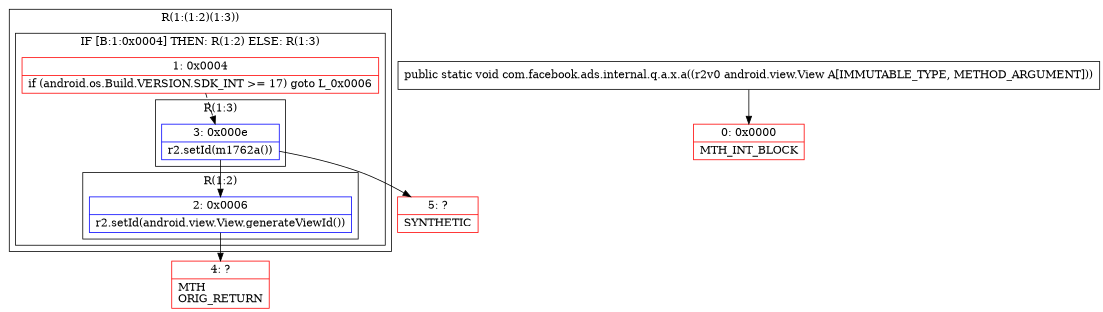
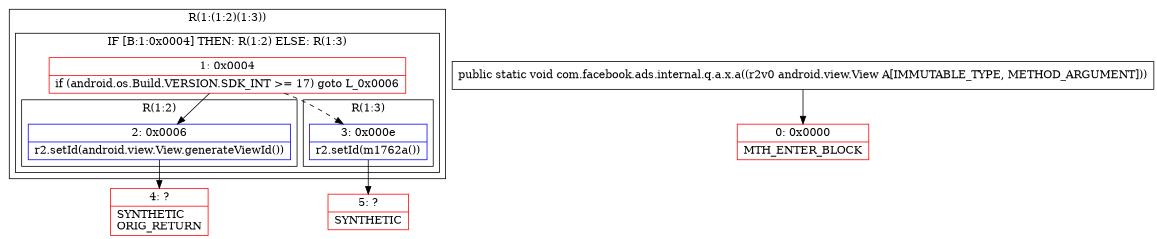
node "0: 0x0000": text "MTH_INT_BLOCK" -> "MTH_ENTER_BLOCK"
edge "3: 0x000e" -> "2: 0x0006": now "1: 0x0004" -> "2: 0x0006"
node "4: ?": text "MTH" -> "SYNTHETIC"
